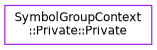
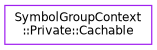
node "SymbolGroupContext ::Private::Private": label "SymbolGroupContext ::Private::Private" -> "SymbolGroupContext ::Private::Cachable"
